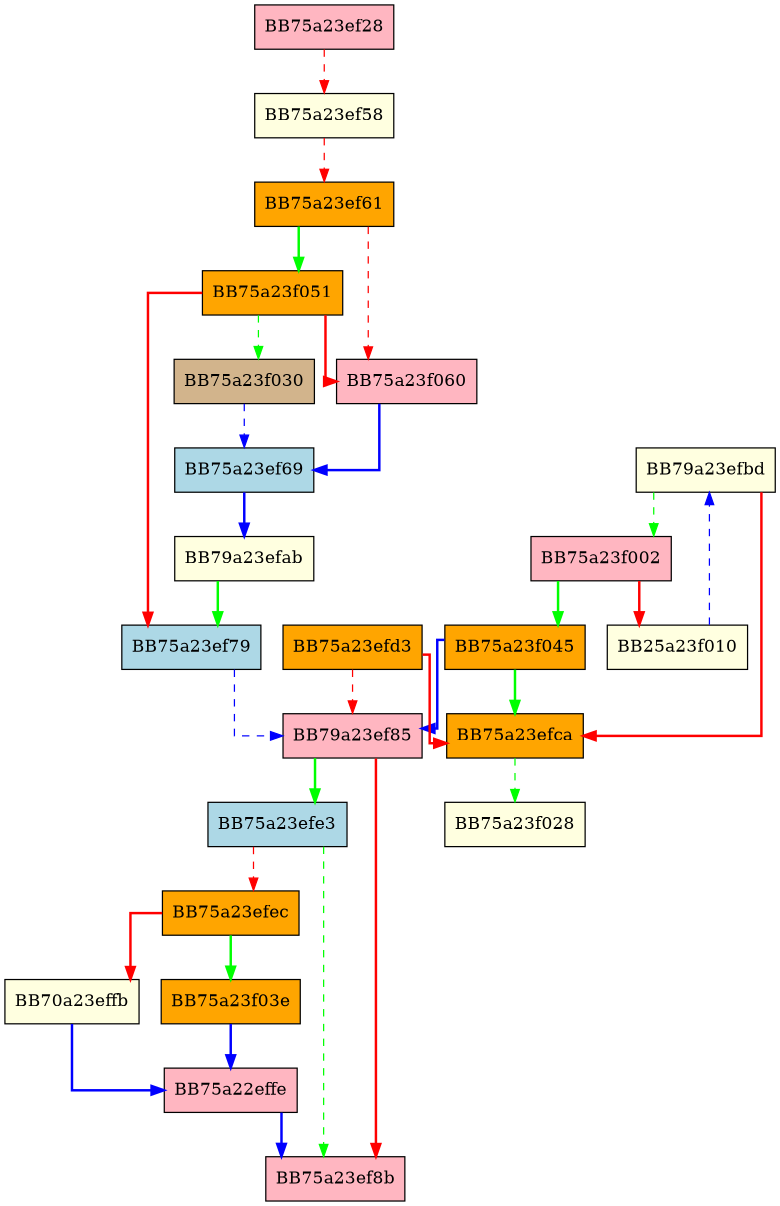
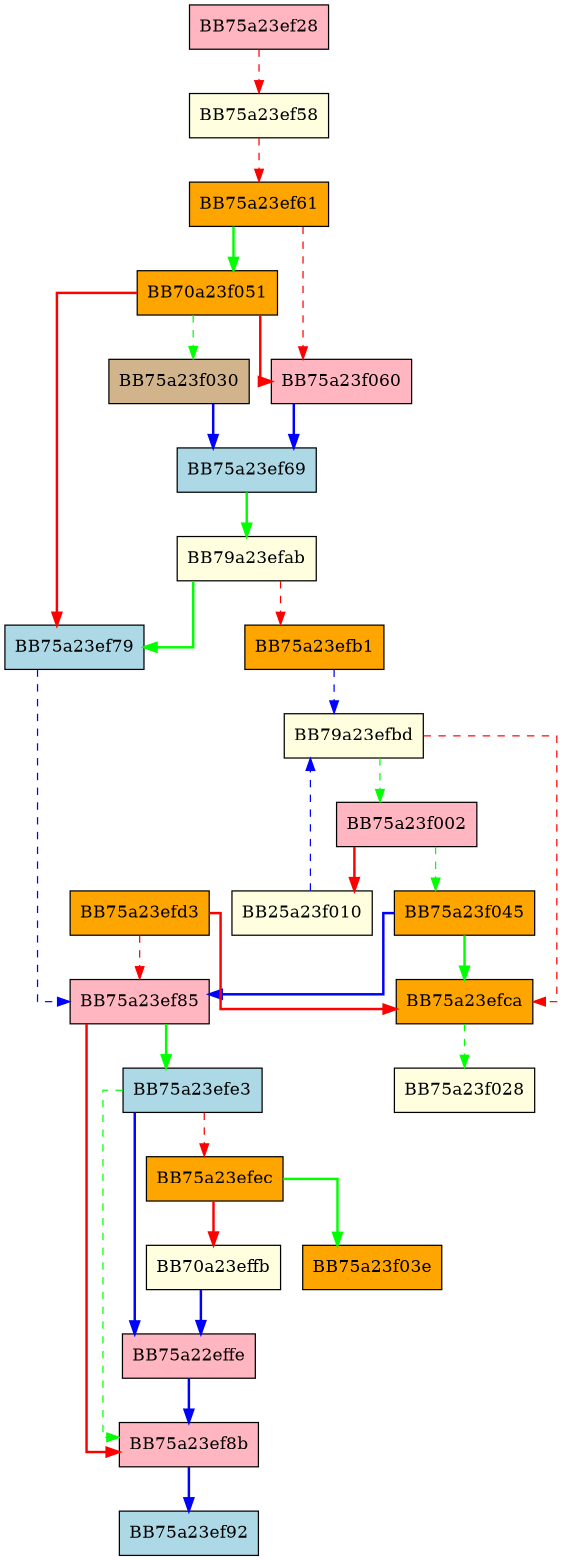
node "BB75a23f051": label "BB75a23f051" -> "BB70a23f051"
edge "BB75a23f030" -> "BB75a23ef69": style dashed -> bold
edge "BB75a23ef69" -> "BB79a23efab": color blue -> green
edge "BB75a23f002" -> "BB75a23f045": style bold -> dashed
node "BB75a23efb1": added
edge "BB79a23efbd" -> "BB75a23efca": style bold -> dashed
node "BB79a23ef85": label "BB79a23ef85" -> "BB75a23ef85"
edge "BB75a23f03e" -> "BB75a22effe": now "BB75a23efe3" -> "BB75a22effe"
node "BB75a23ef92": added
